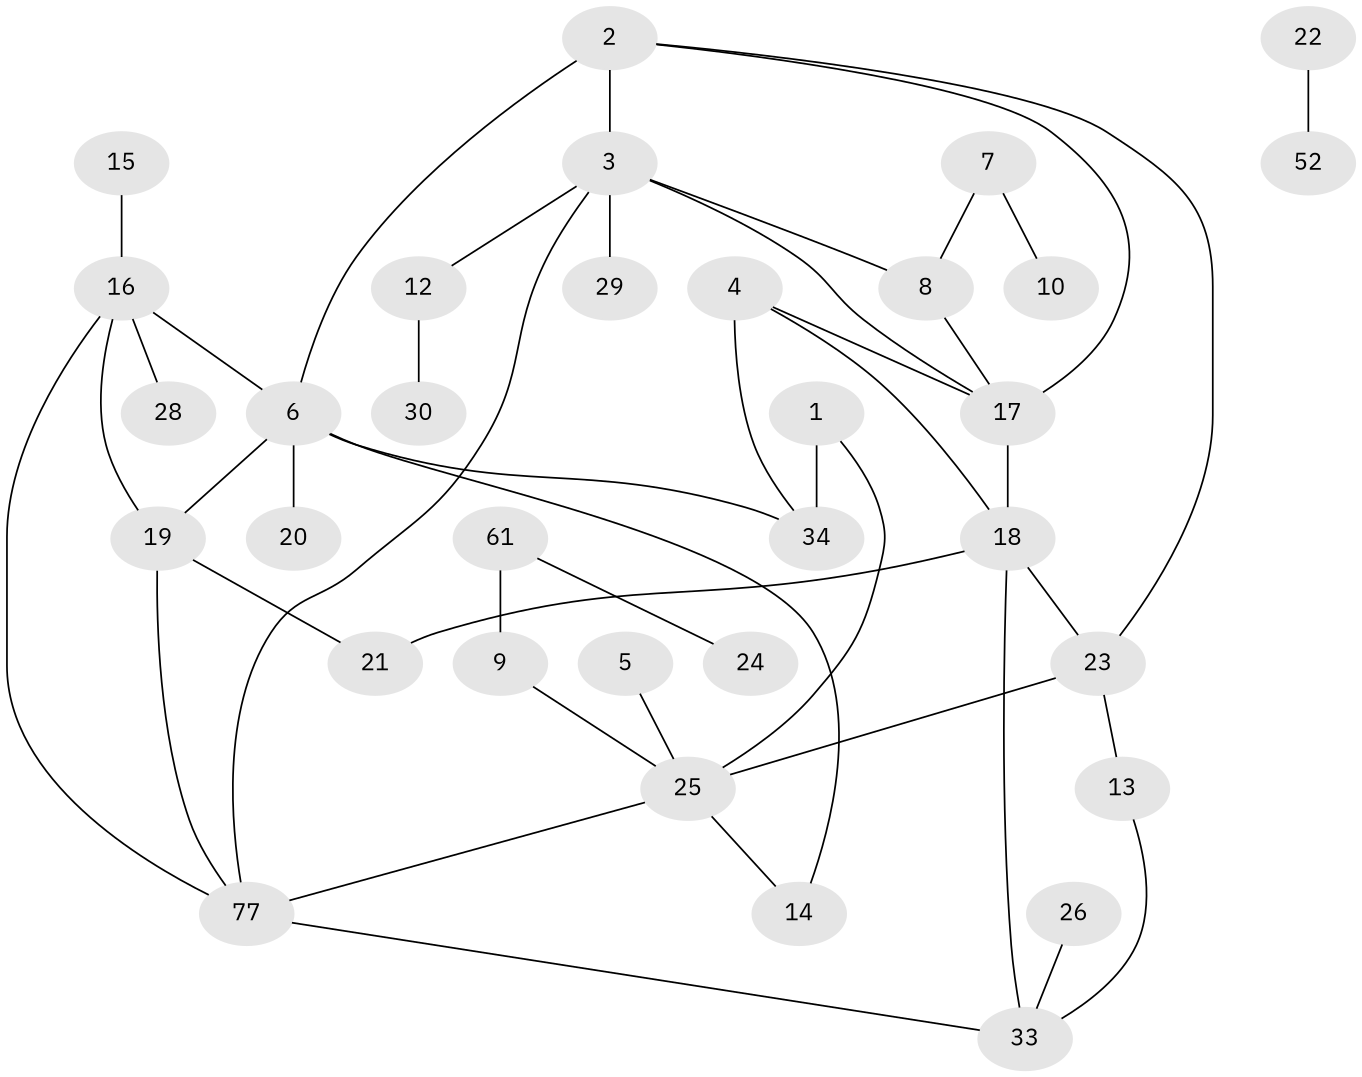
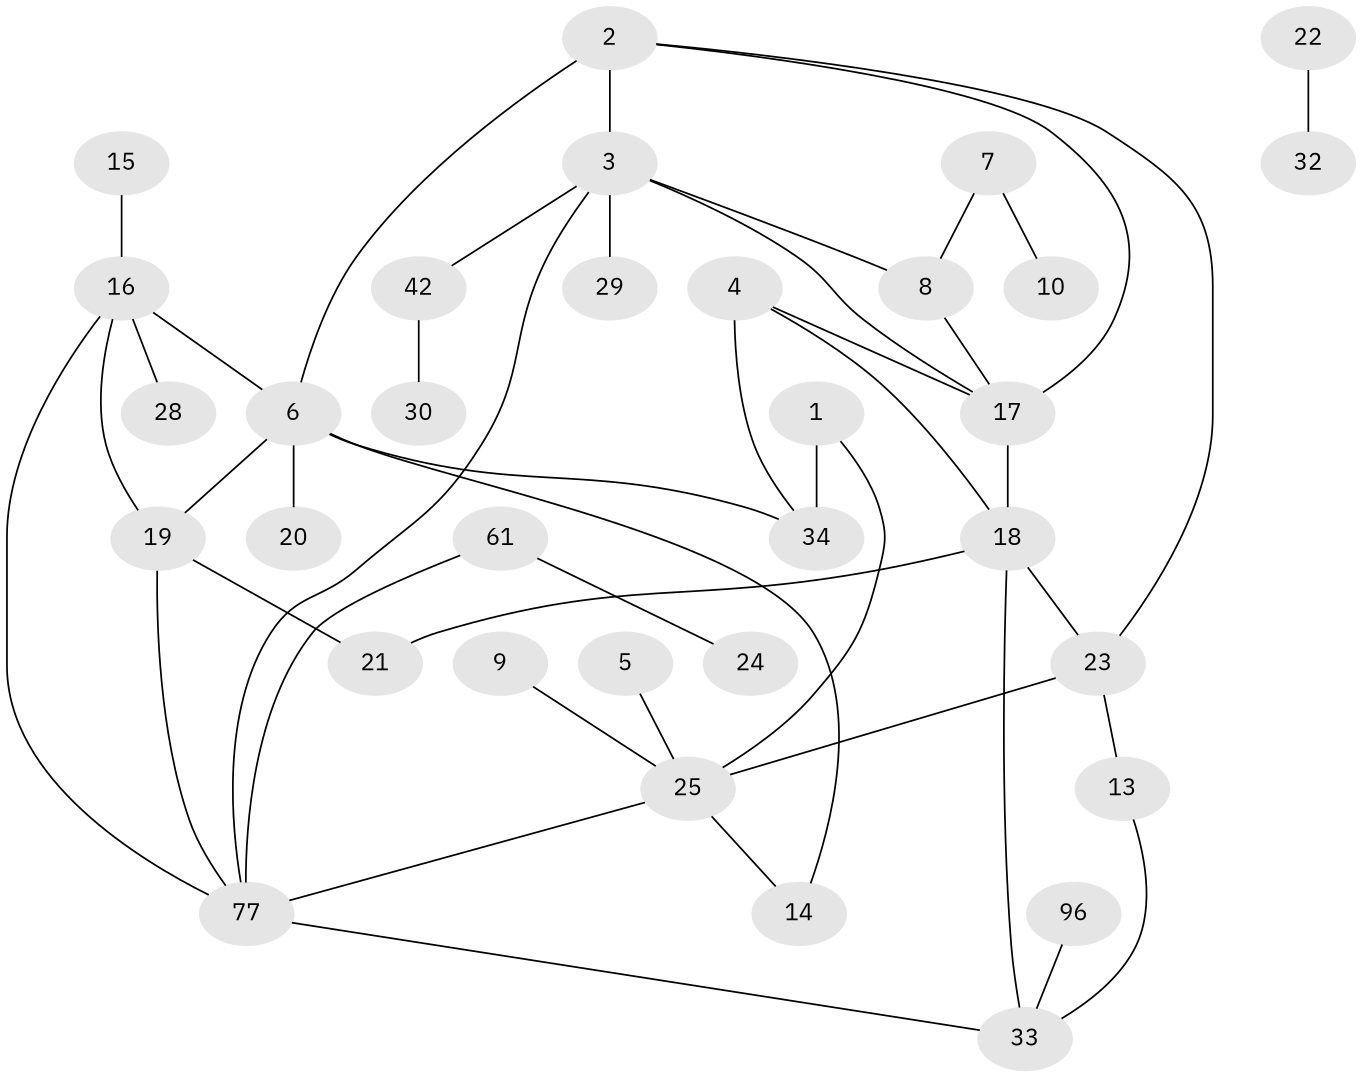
node "52": label "52" -> "32"
node "12": label "12" -> "42"
edge "61" -- "9": now "61" -- "77"
node "26": label "26" -> "96"
